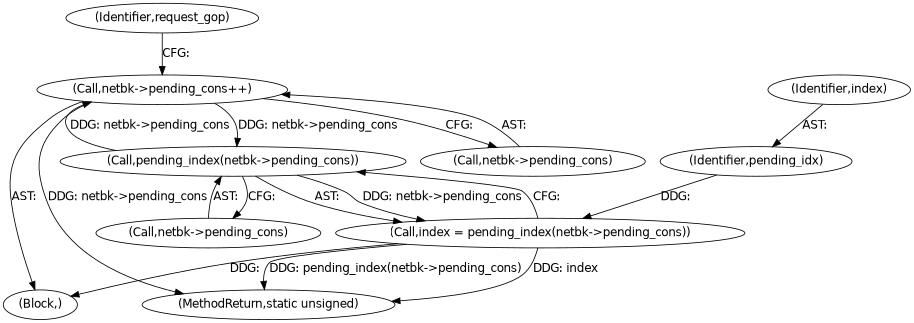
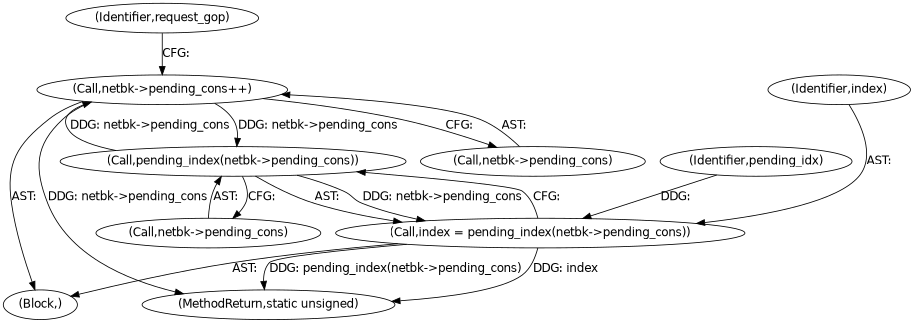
edge "(Identifier,index)" -> "(Identifier,pending_idx)": now "(Identifier,index)" -> "(Call,index = pending_index(netbk->pending_cons))"
edge "(Call,index = pending_index(netbk->pending_cons))" -> "(Block,)": label "DDG: " -> "AST: "
